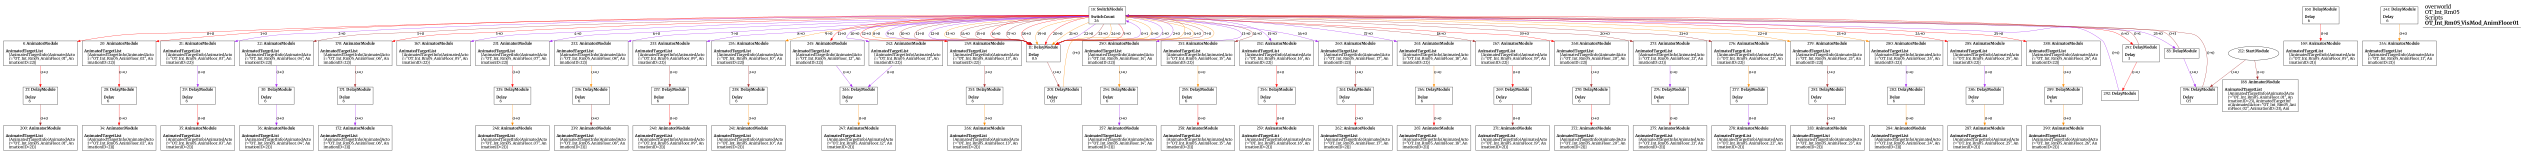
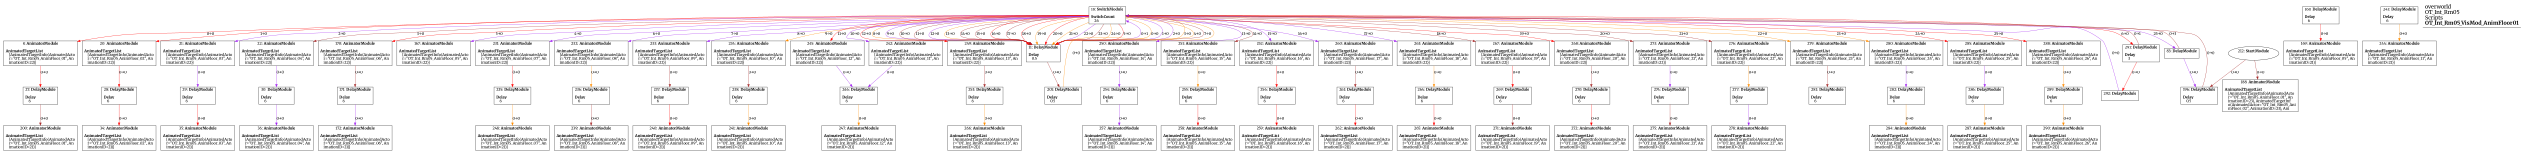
edge "250:" -> "254:": color darkorange -> purple
node "283:": removed
